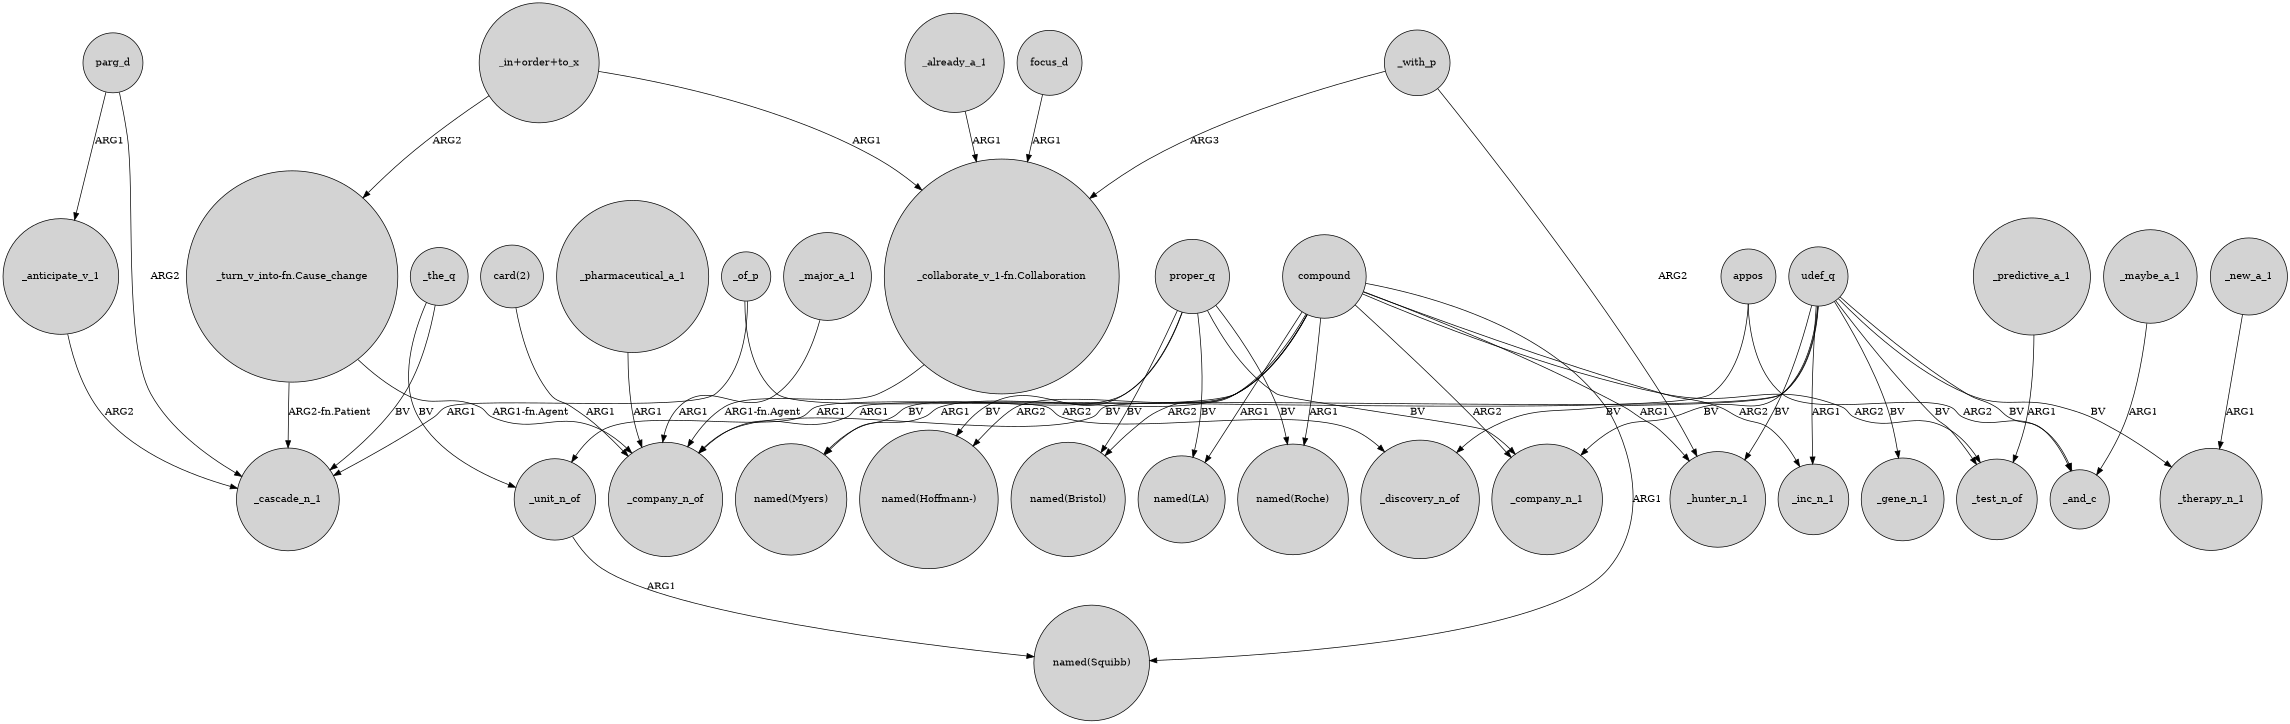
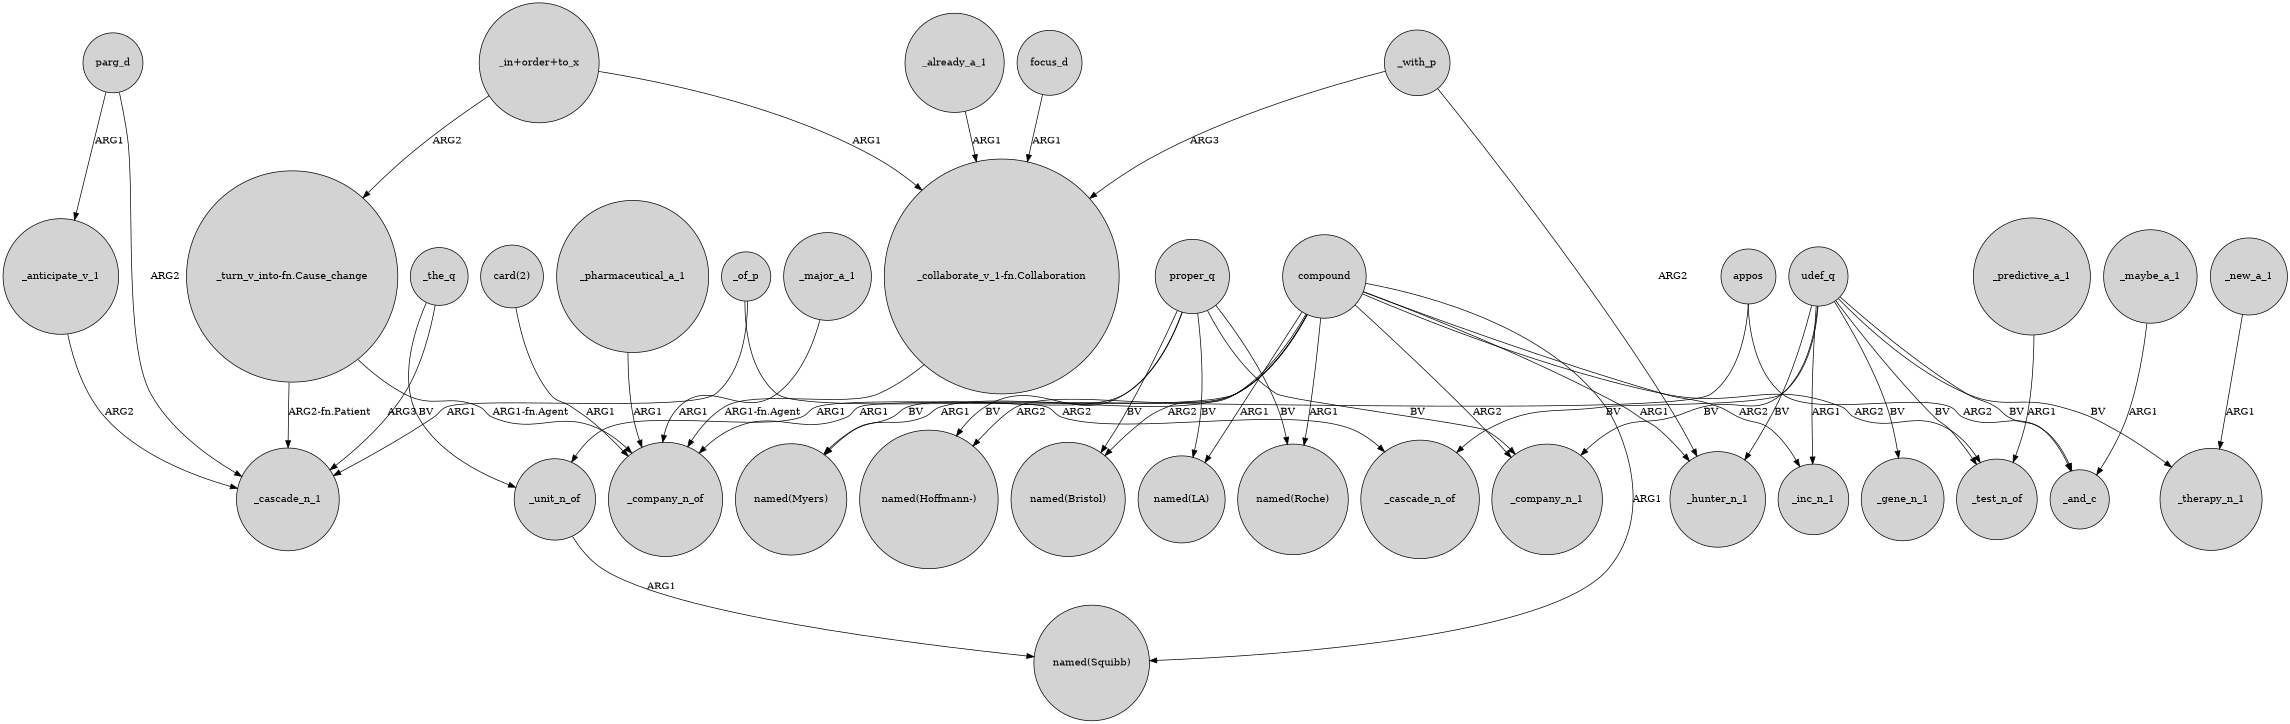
edge "_the_q" -> "_cascade_n_1": label "BV" -> "ARG3"
edge "udef_q" -> "_company_n_of": removed, label "BV"
node "_discovery_n_of": label "_discovery_n_of" -> "_cascade_n_of"
